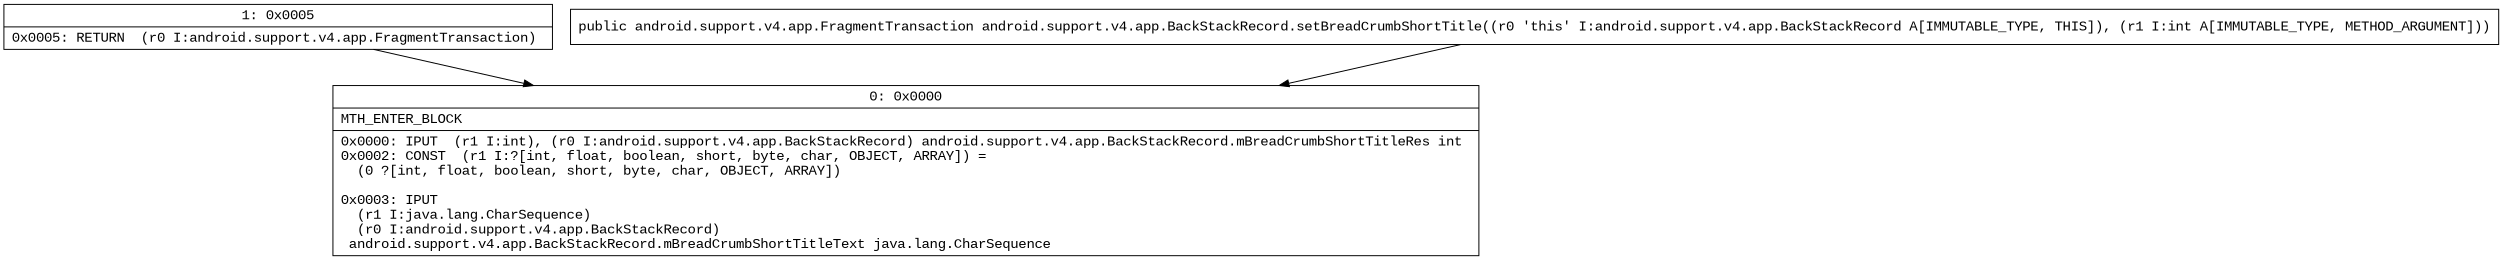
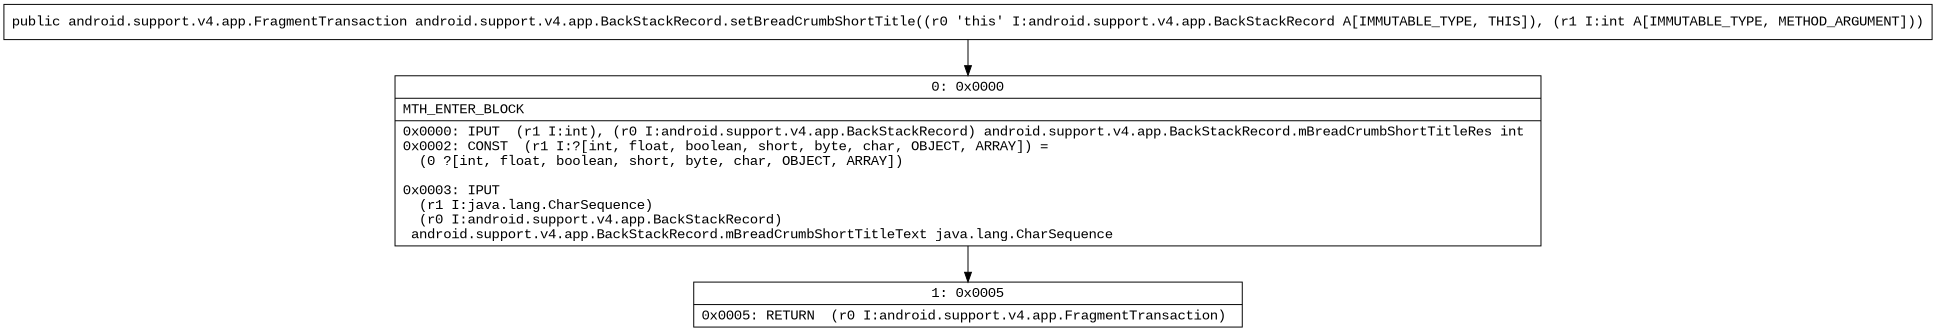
edge "1: 0x0005" -> "0: 0x0000": reversed
